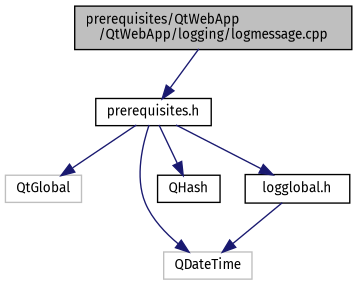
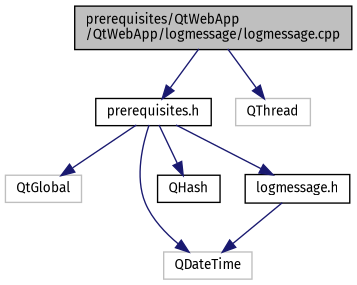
node "prerequisites/QtWebApp /QtWebApp/logging/logmessage.cpp": label "prerequisites/QtWebApp /QtWebApp/logging/logmessage.cpp" -> "prerequisites/QtWebApp /QtWebApp/logmessage/logmessage.cpp"
node "QThread": added
node "logglobal.h": label "logglobal.h" -> "logmessage.h"
